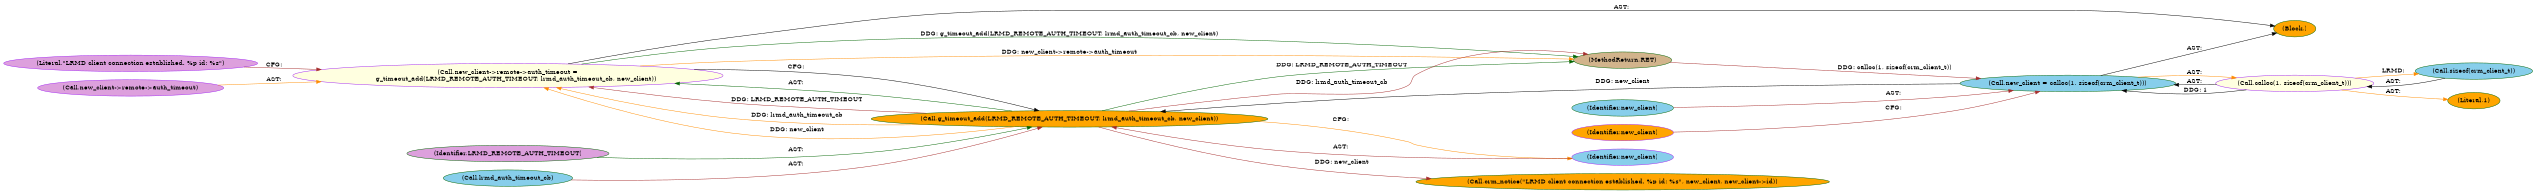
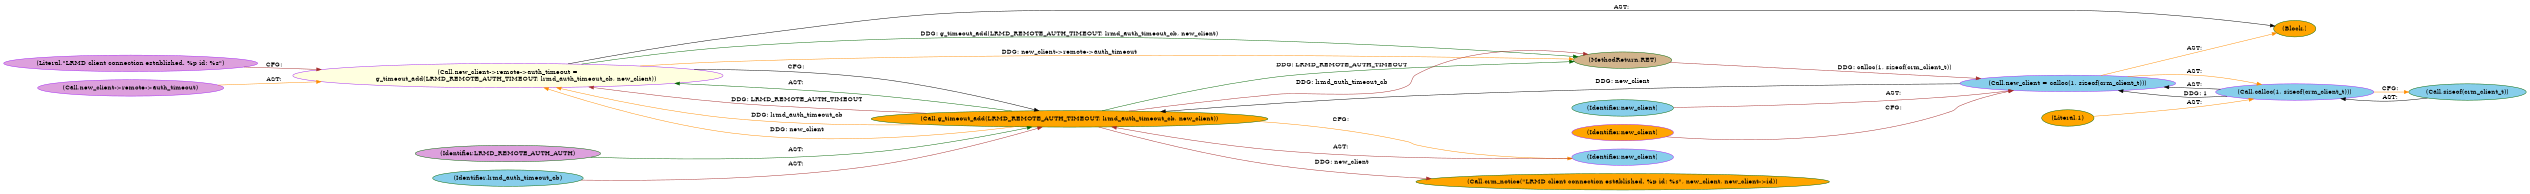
edge "(Call,new_client = calloc(1, sizeof(crm_client_t)))" -> "(Block,)": color black -> darkorange
edge "(Call,calloc(1, sizeof(crm_client_t)))" -> "(Call,sizeof(crm_client_t))": label "LRMD: " -> "CFG: "
node "(Call,new_client = calloc(1, sizeof(crm_client_t)))": color darkgreen -> purple
node "(Call,calloc(1, sizeof(crm_client_t)))": fillcolor lightyellow -> skyblue
edge "(Call,calloc(1, sizeof(crm_client_t)))" -> "(Literal,1)": reversed
node "(Identifier,LRMD_REMOTE_AUTH_TIMEOUT)": label "(Identifier,LRMD_REMOTE_AUTH_TIMEOUT)" -> "(Identifier,LRMD_REMOTE_AUTH_AUTH)"
node "(Call,lrmd_auth_timeout_cb)": label "(Call,lrmd_auth_timeout_cb)" -> "(Identifier,lrmd_auth_timeout_cb)"
